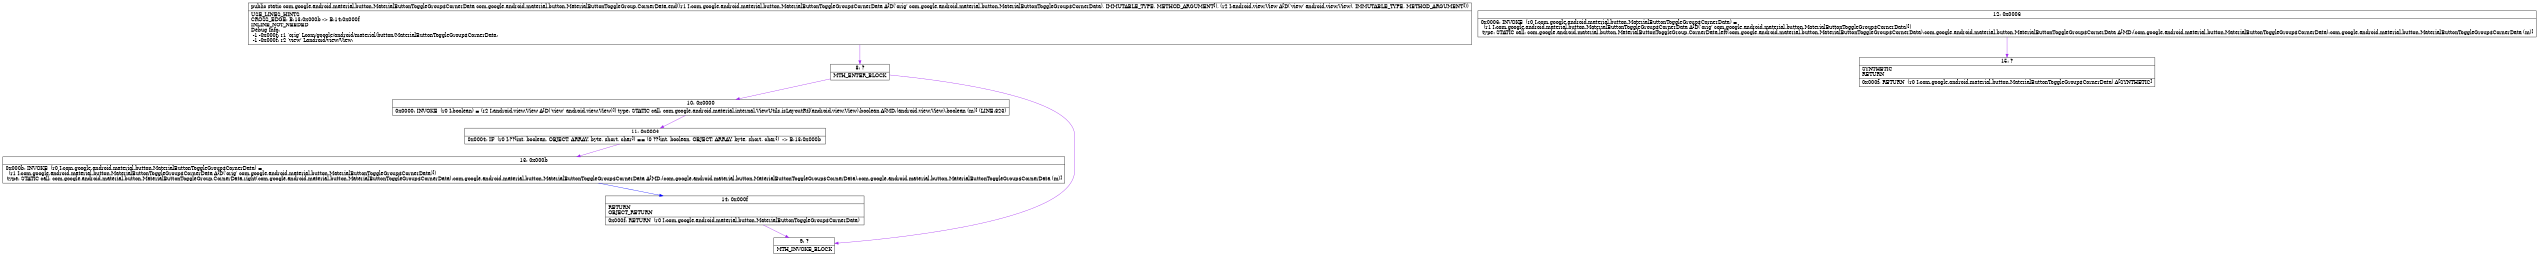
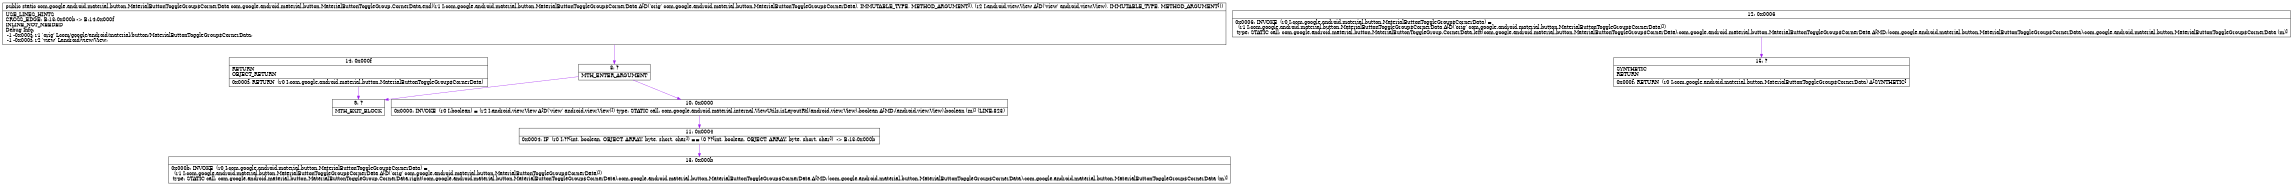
node "8: ?": text "MTH_ENTER_BLOCK" -> "MTH_ENTER_ARGUMENT"
edge "13: 0x000b" -> "14: 0x000f": removed
node "9: ?": text "MTH_INVOKE_BLOCK" -> "MTH_EXIT_BLOCK"
